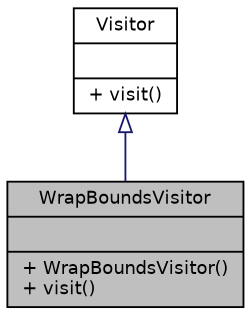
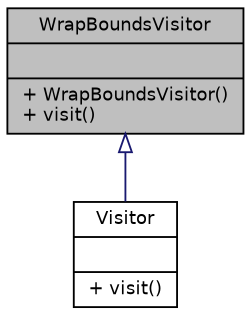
edge "WrapBoundsVisitor" -> "Visitor": reversed
